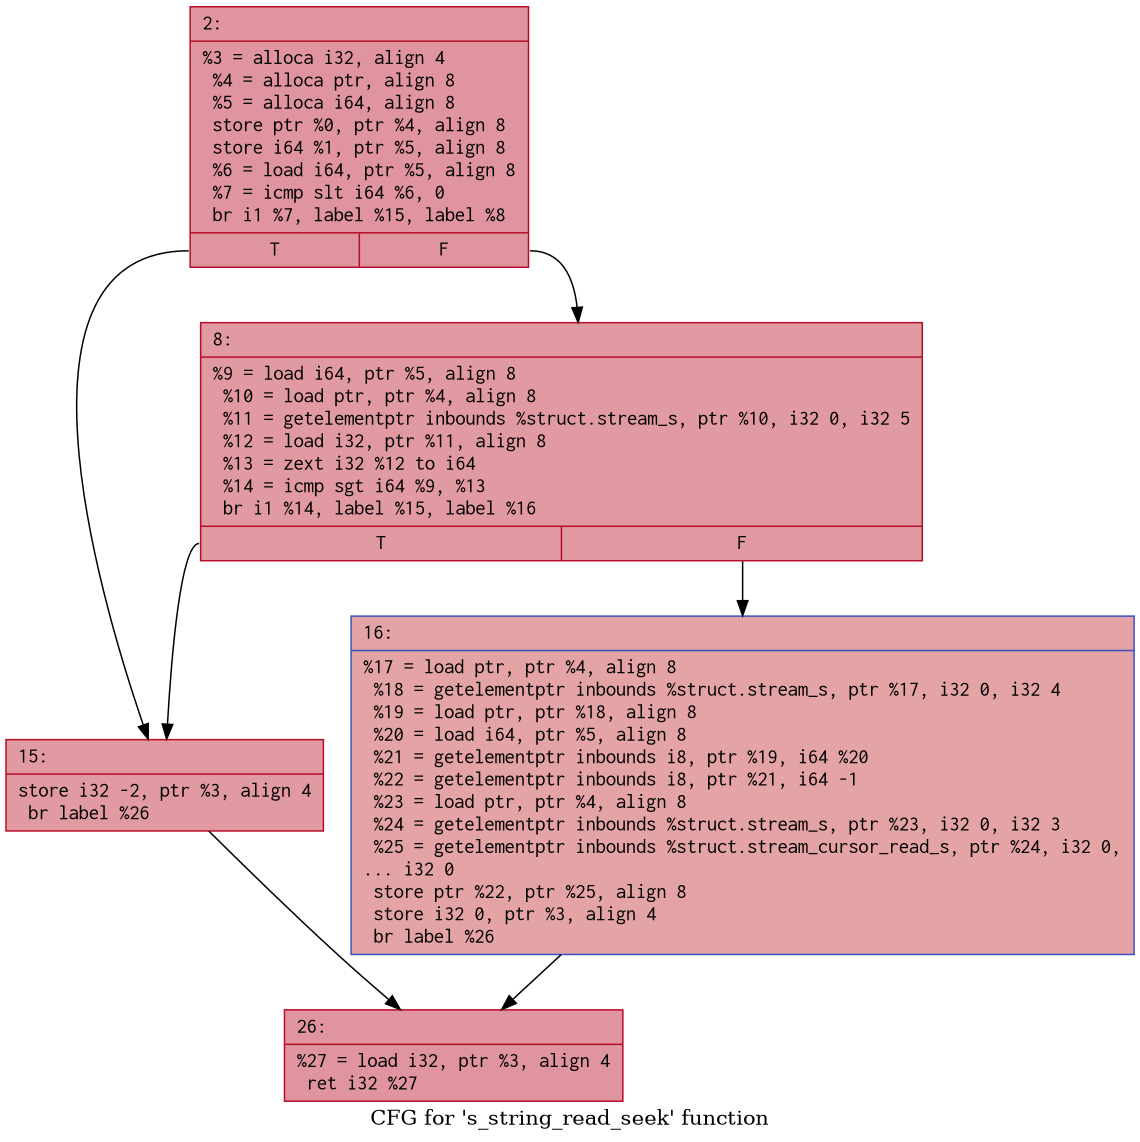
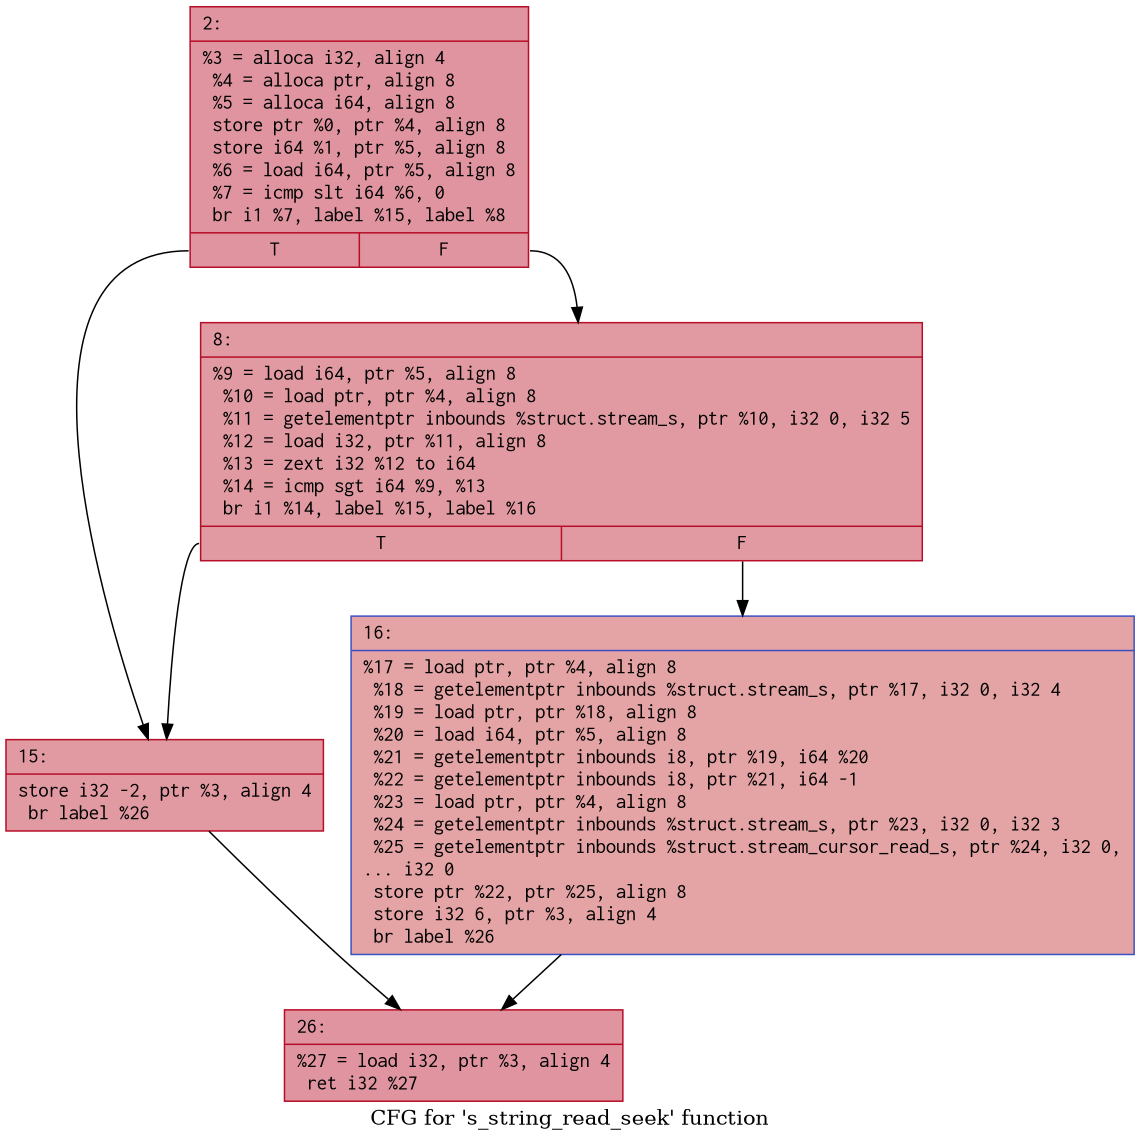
node "16:": text "store i32 0, ptr %3, align 4" -> "store i32 6, ptr %3, align 4"
